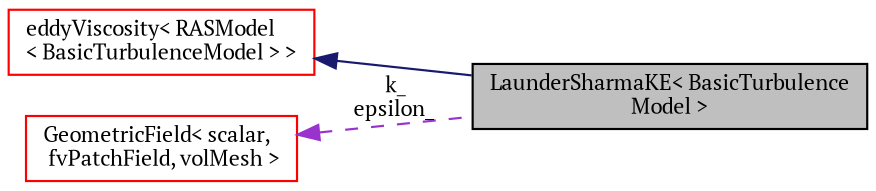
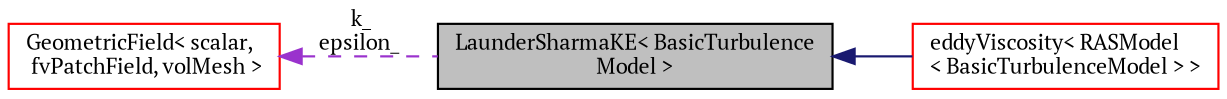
edge "LaunderSharmaKE< BasicTurbulence Model >" -> "eddyViscosity< RASModel < BasicTurbulenceModel > >": reversed
